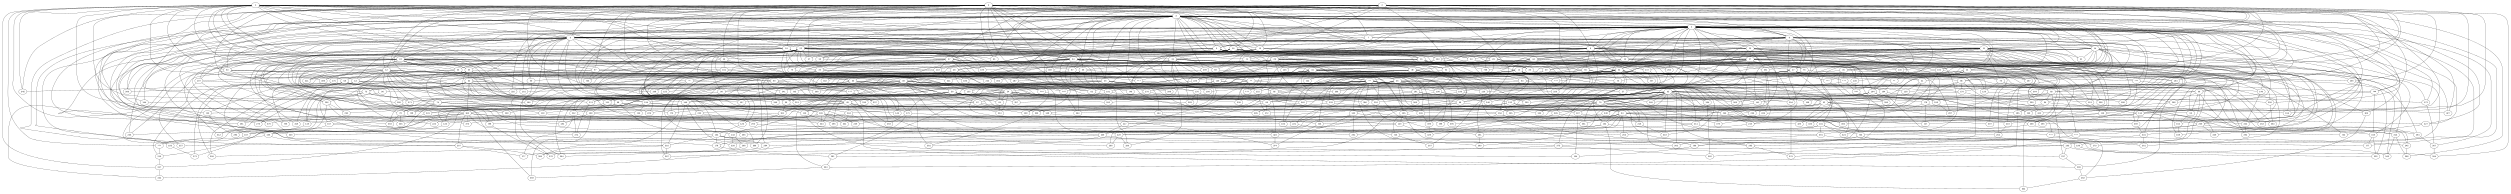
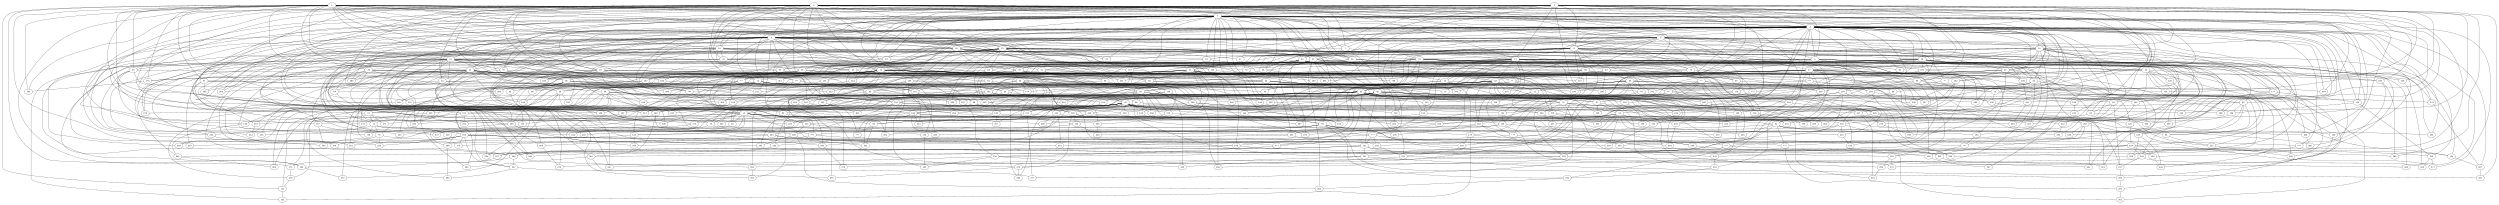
edge "27" -- "39": now "186" -- "39"
edge "25" -- "35": added
edge "24" -- "82": now "24" -- "52"
edge "77" -- "308": added
edge "83" -- "365": removed
